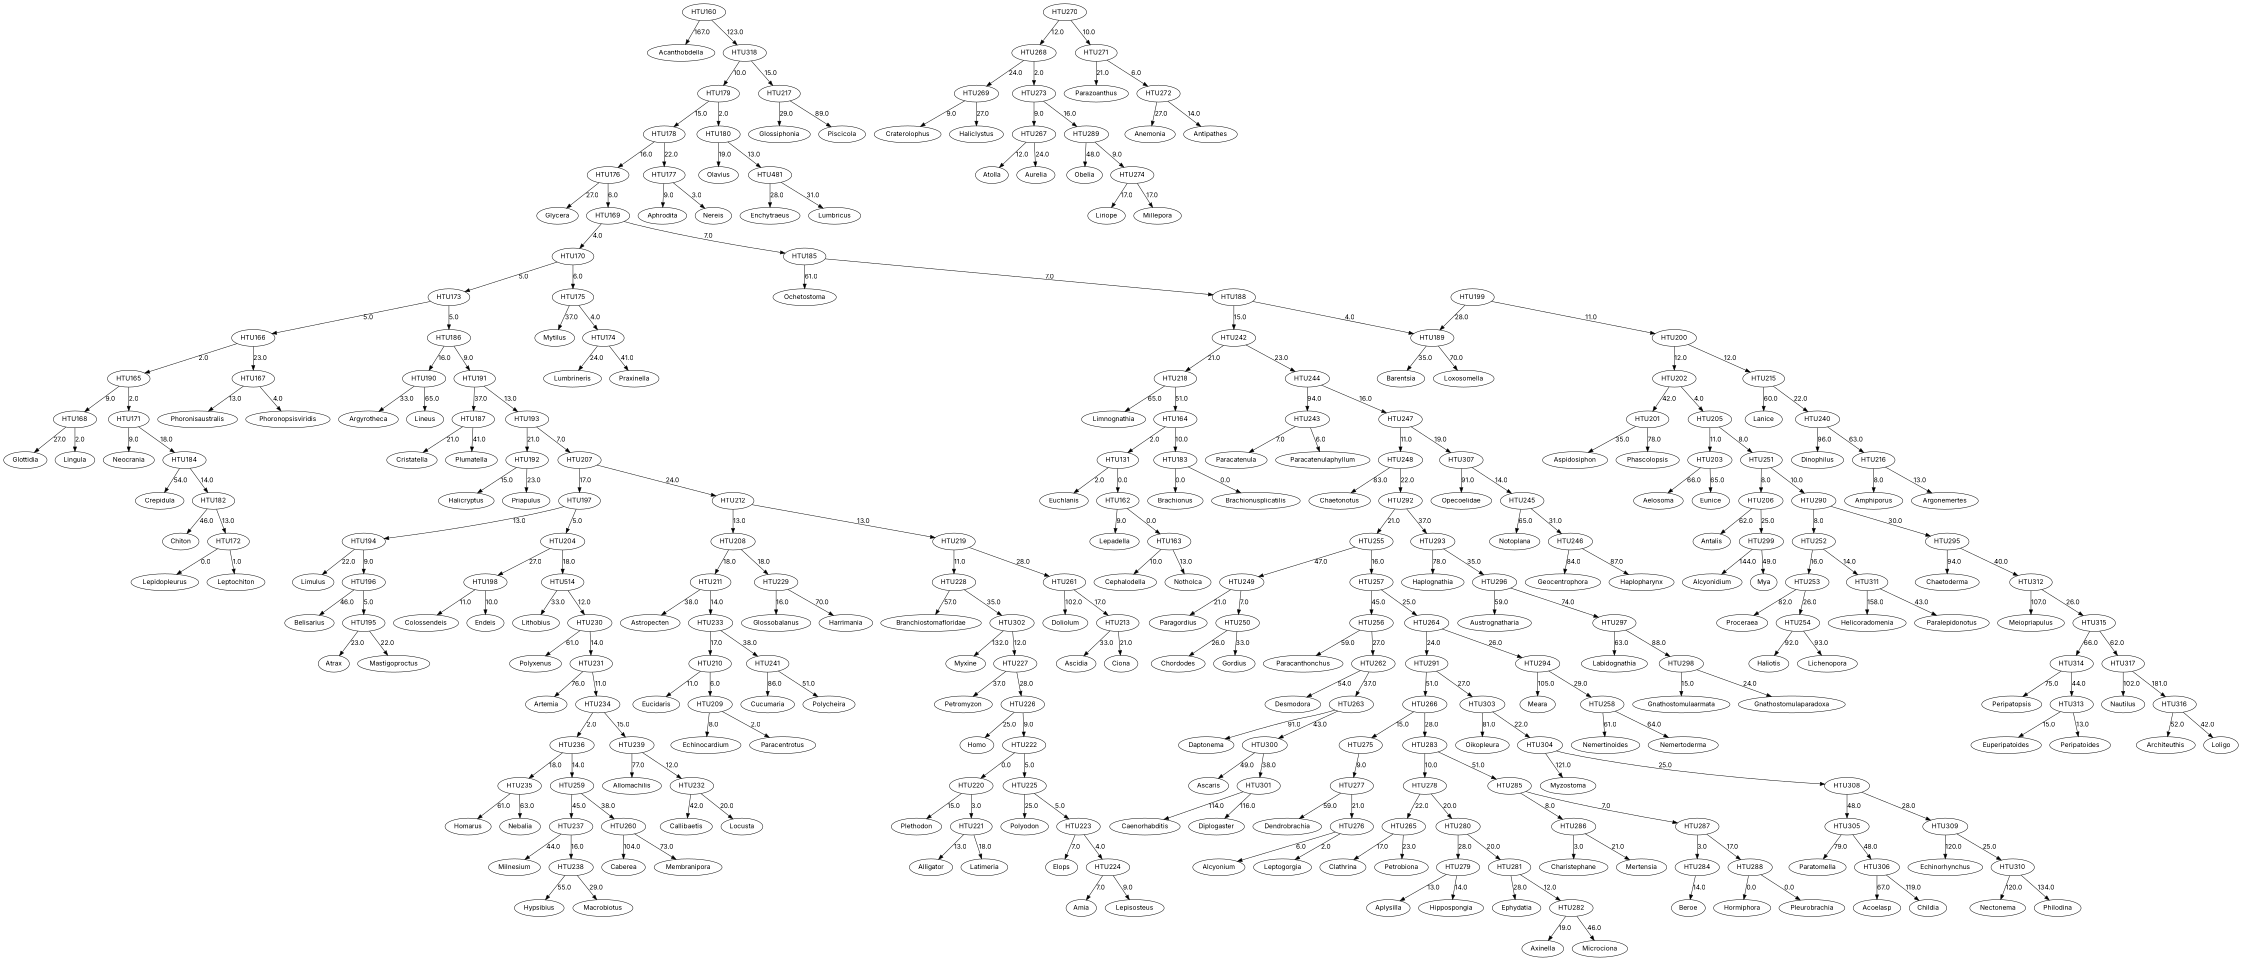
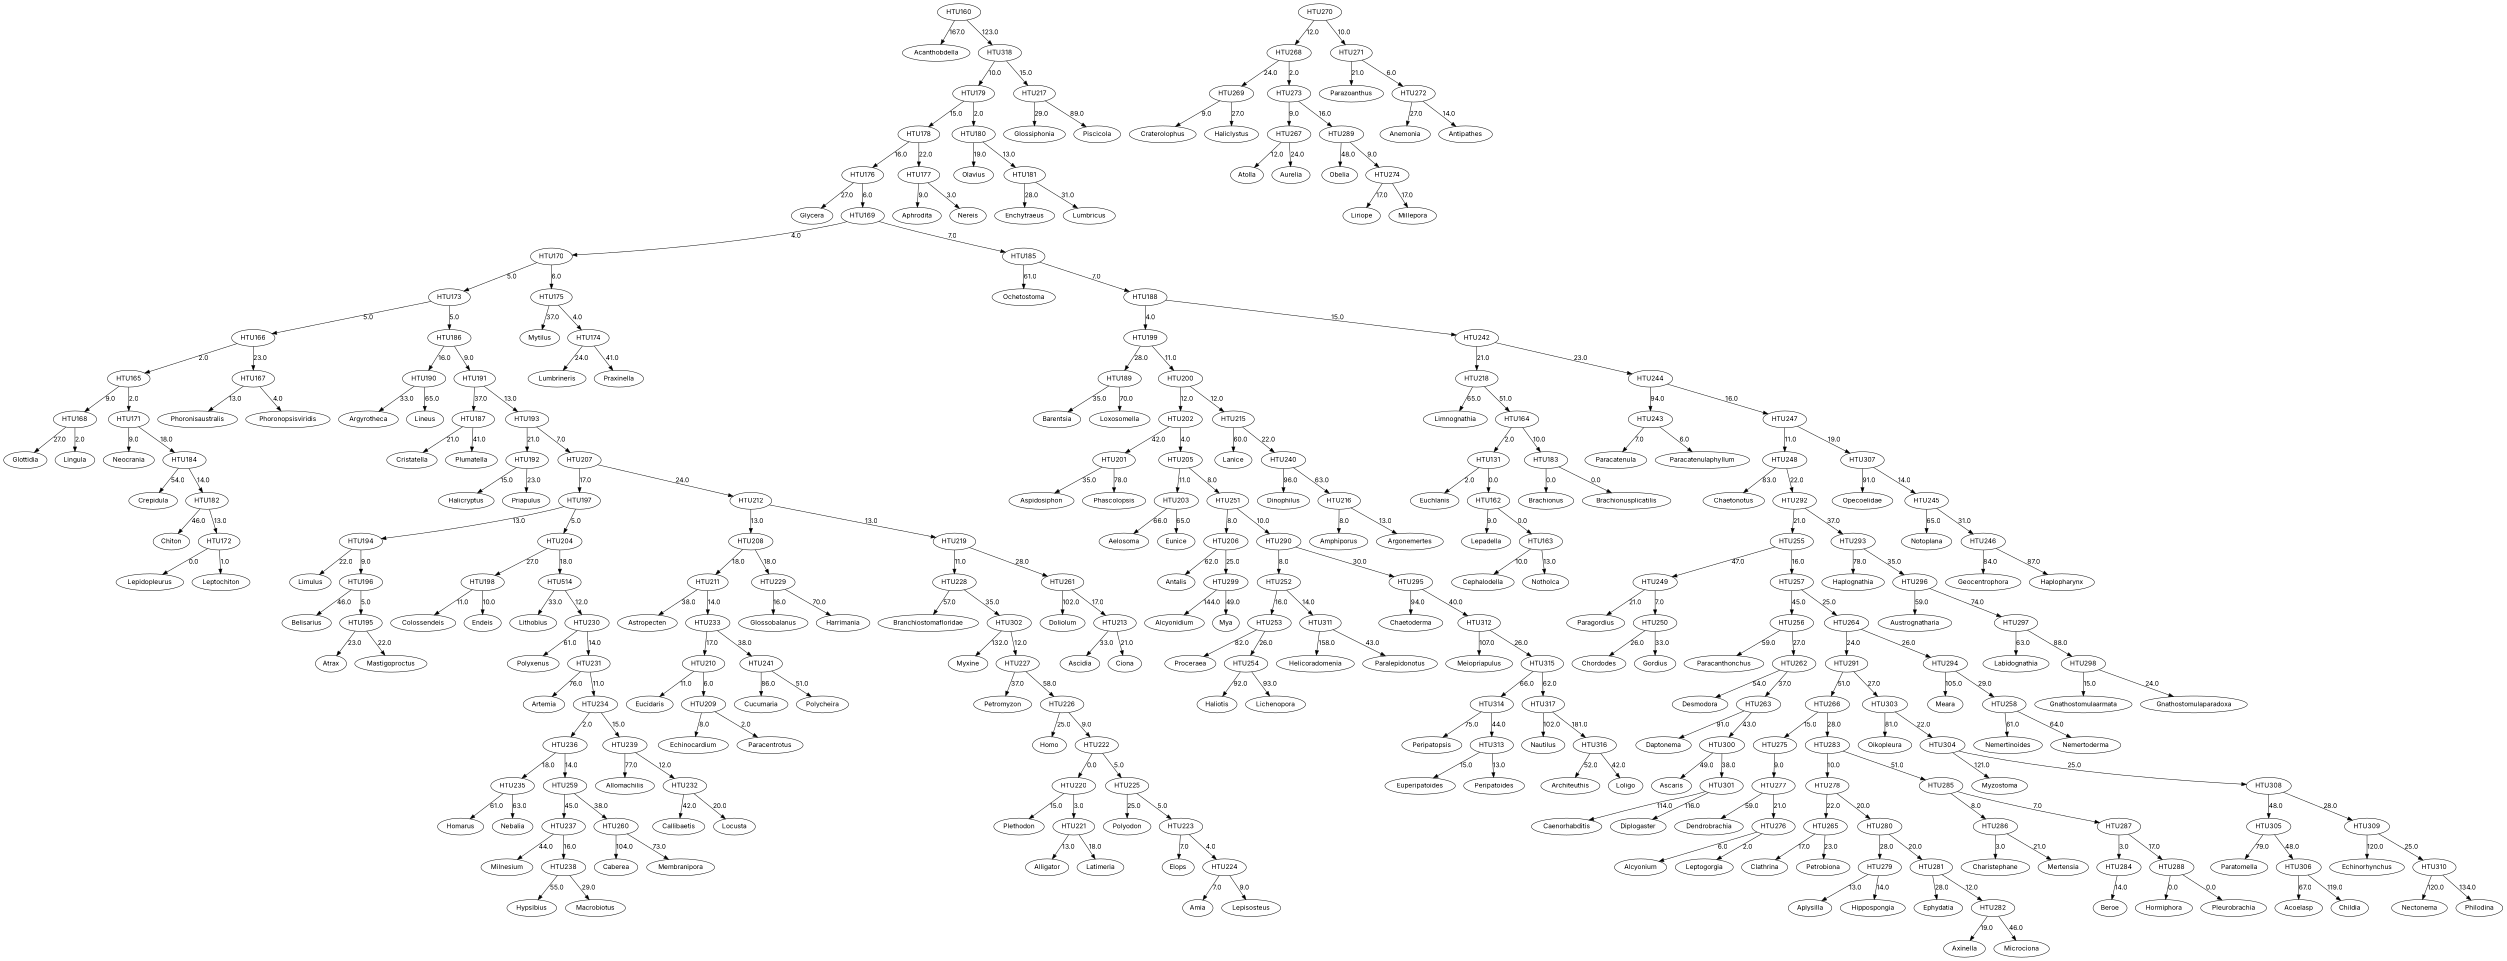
node "HTU481": label "HTU481" -> "HTU181"
edge "HTU188" -> "HTU189": now "HTU188" -> "HTU199"
edge "HTU227" -> "HTU226": label "28.0" -> "58.0"
